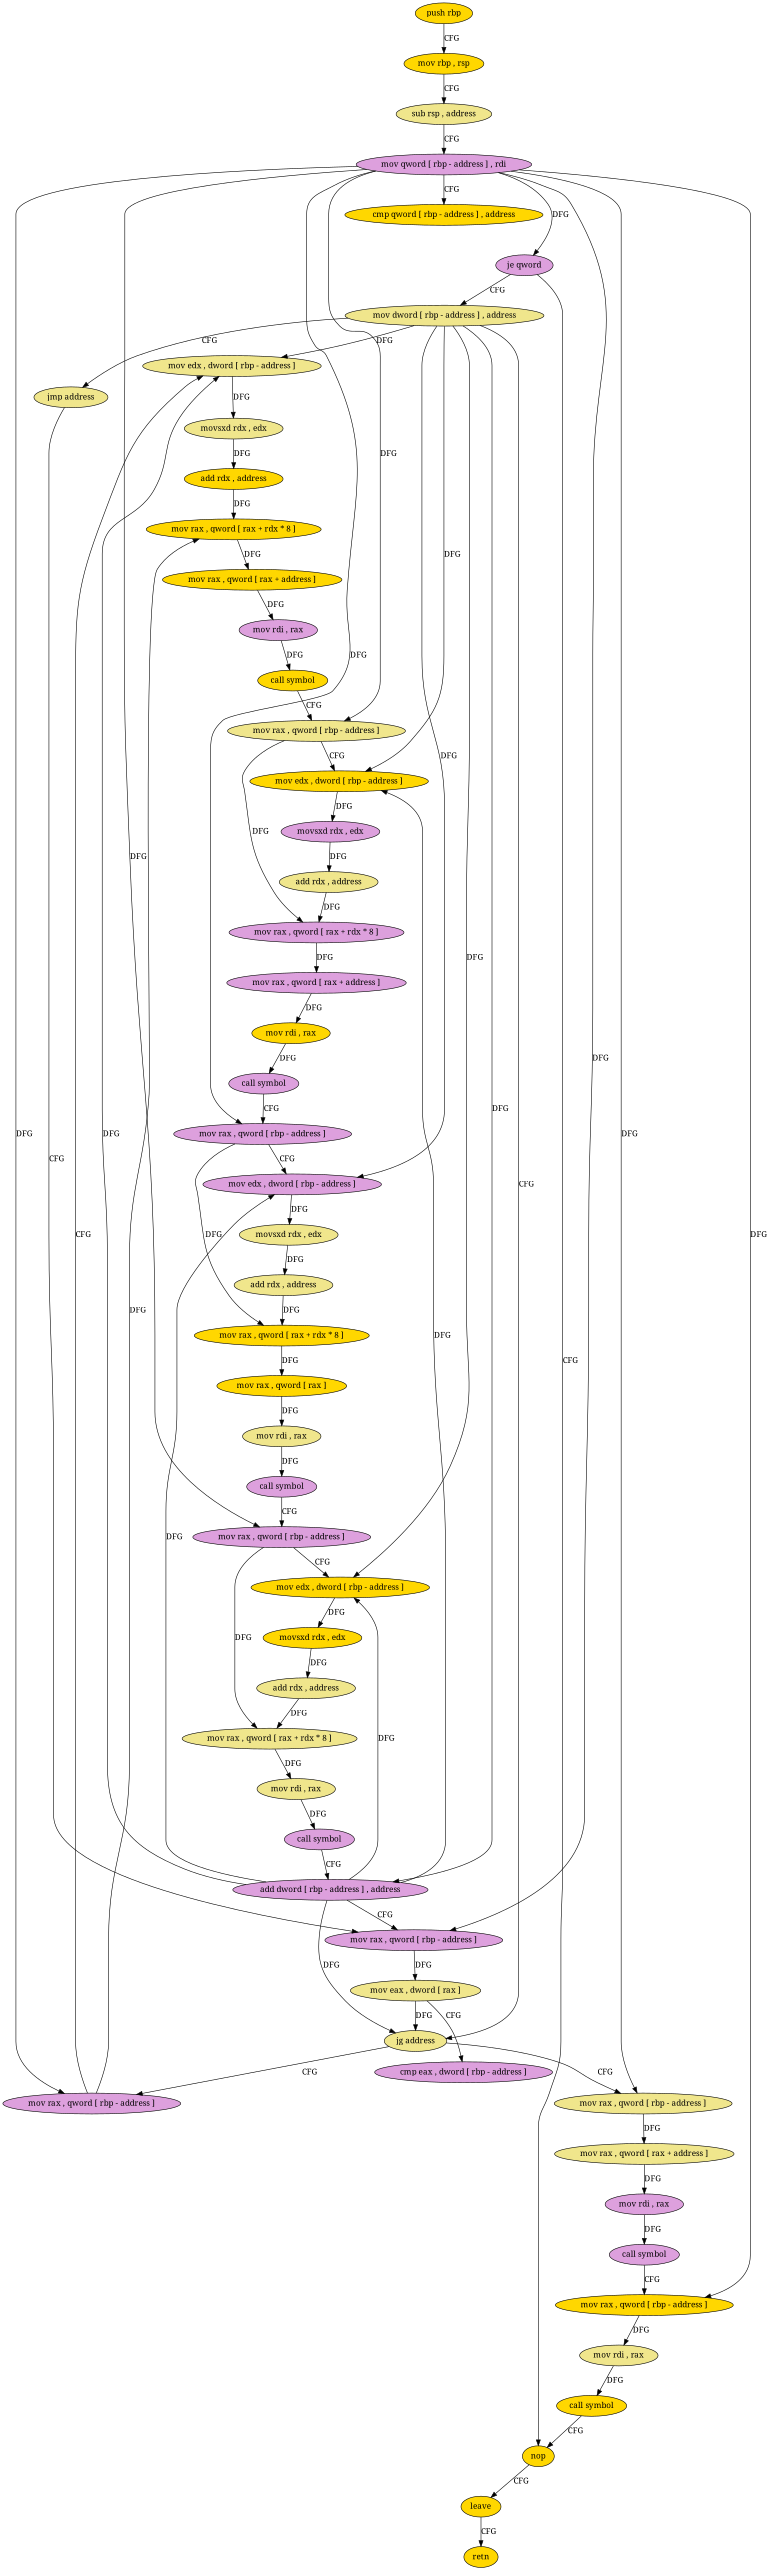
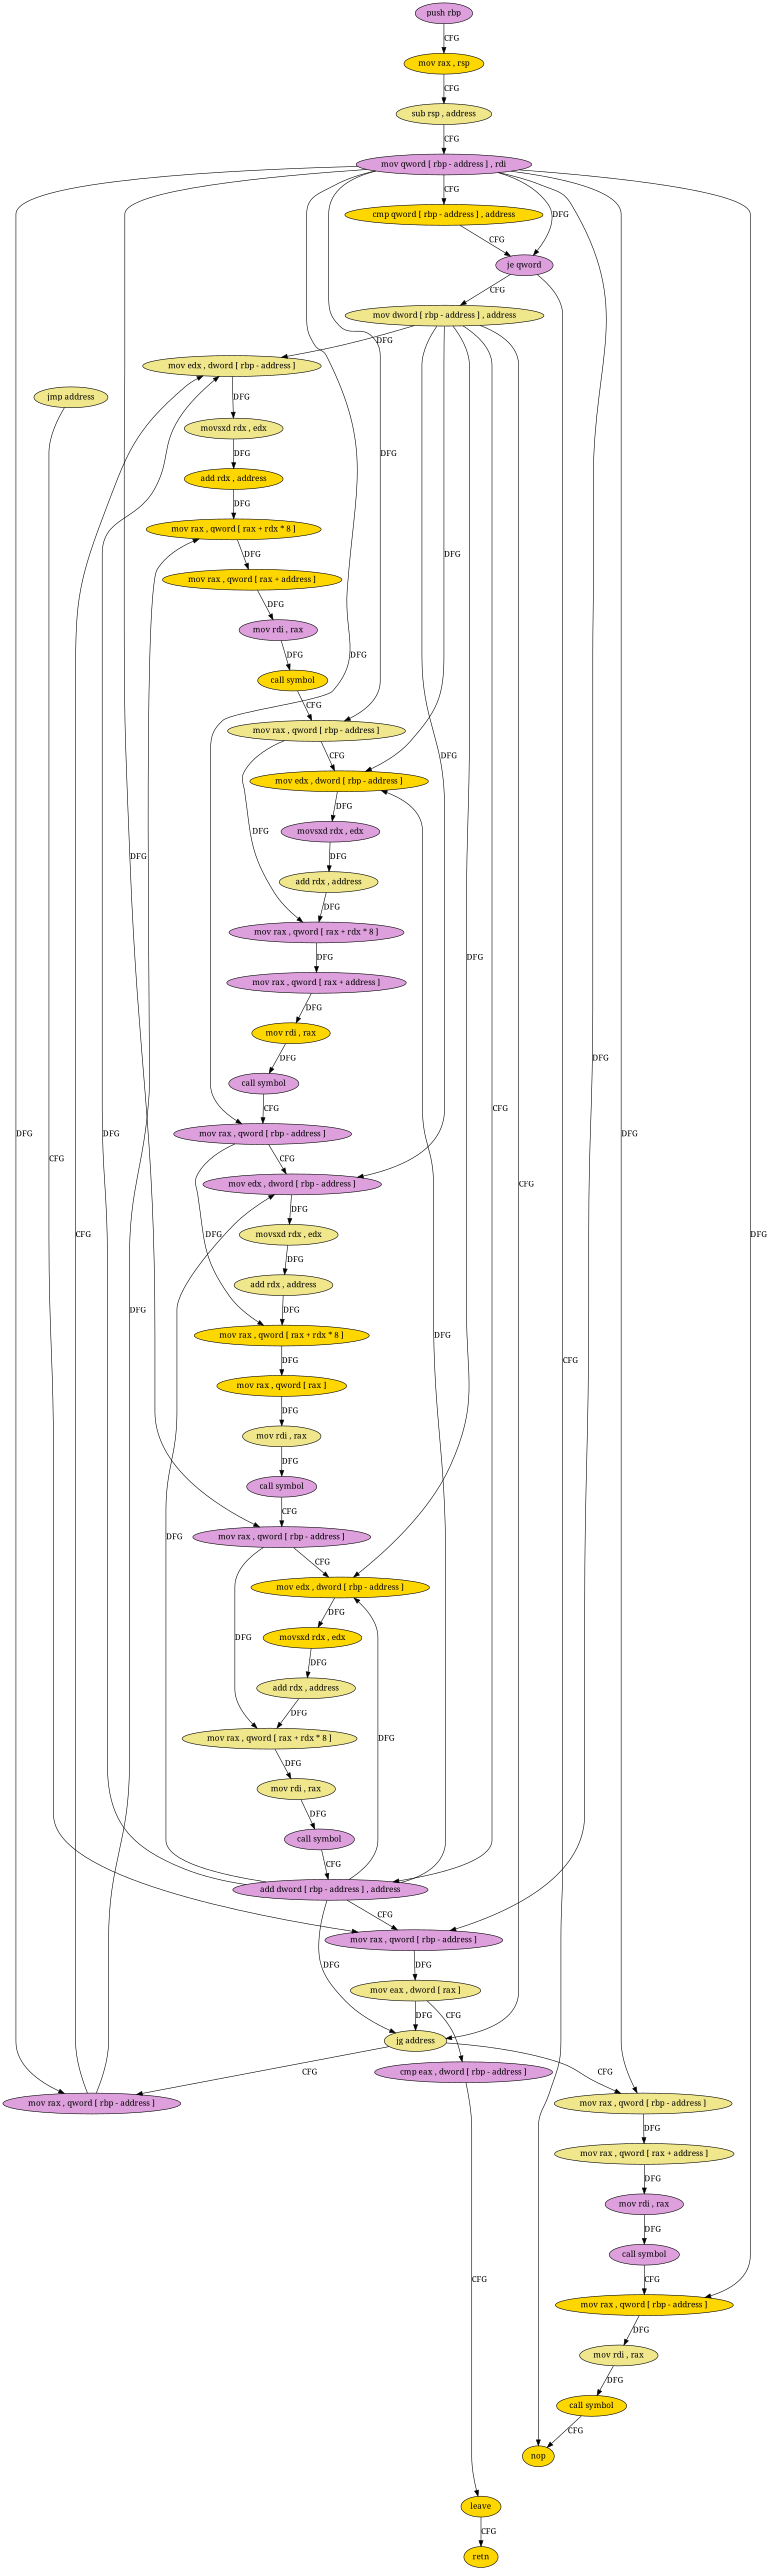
node "push rbp": fillcolor gold -> plum
node "mov rbp , rsp": label "mov rbp , rsp" -> "mov rax , rsp"
edge "cmp qword [ rbp - address ] , address" -> "je qword": added, label "CFG"
edge "mov dword [ rbp - address ] , address" -> "jmp address": removed, label "CFG"
edge "mov dword [ rbp - address ] , address" -> "add dword [ rbp - address ] , address": label "DFG" -> "CFG"
edge "nop" -> "leave": now "cmp eax , dword [ rbp - address ]" -> "leave"
